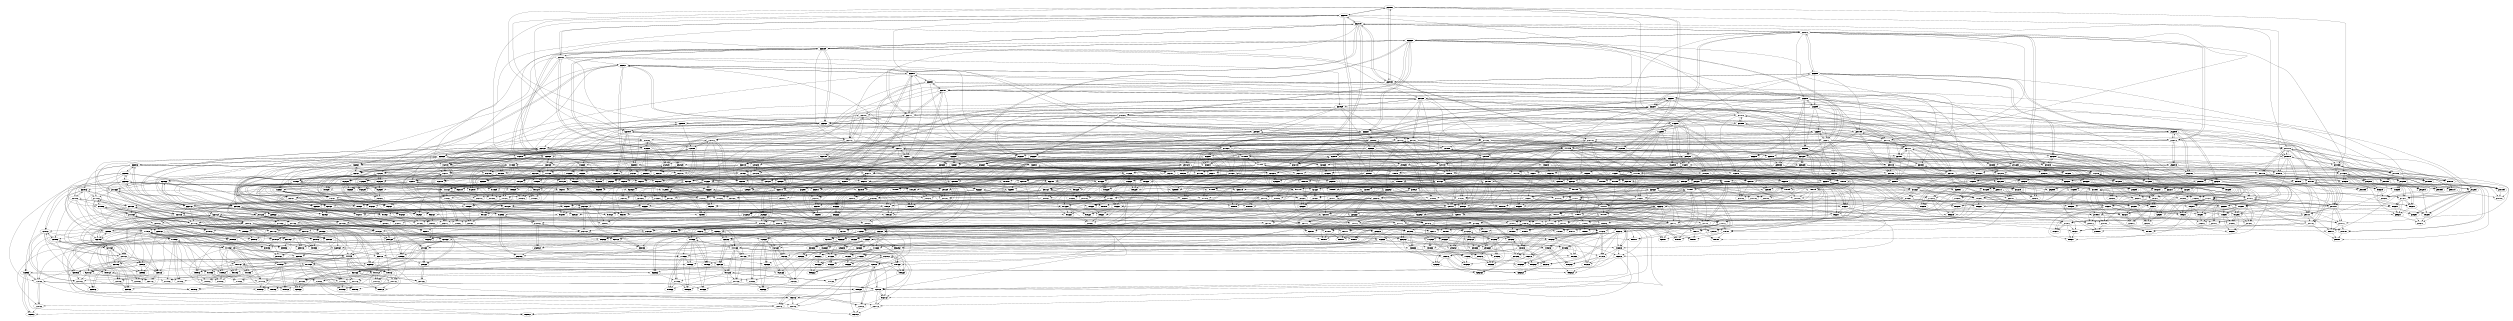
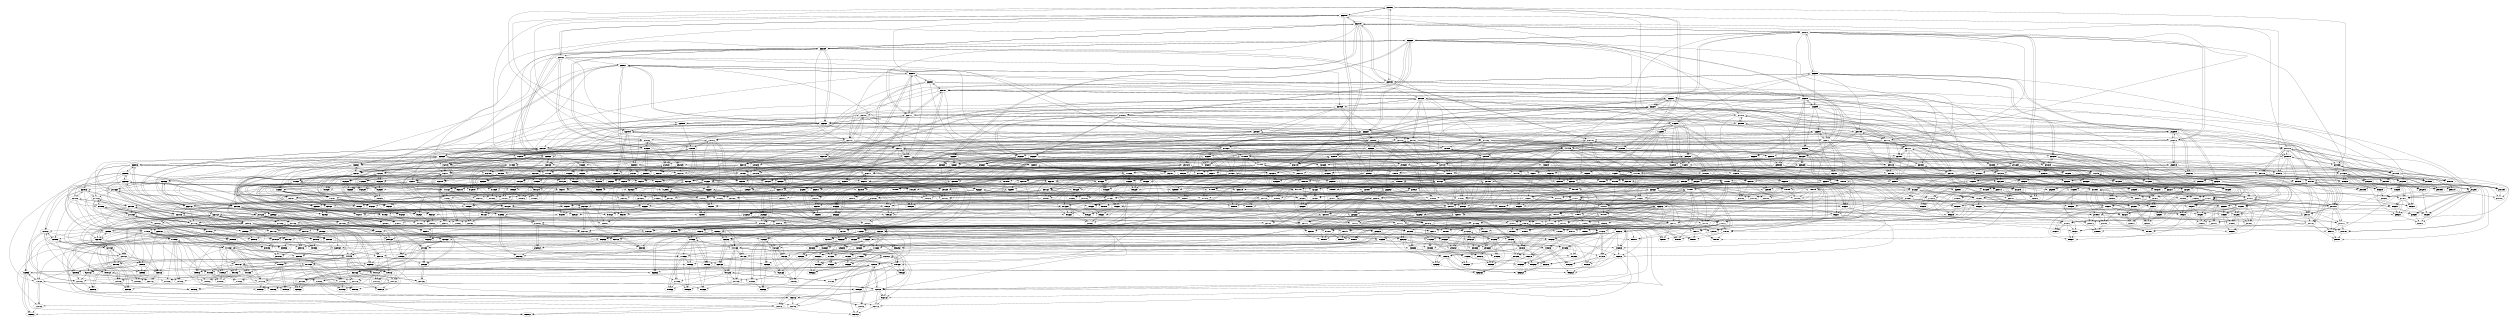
edge "121001" -> "102000": now "102010" -> "102000"
edge "012102" -> "112012": now "112002" -> "112012"
